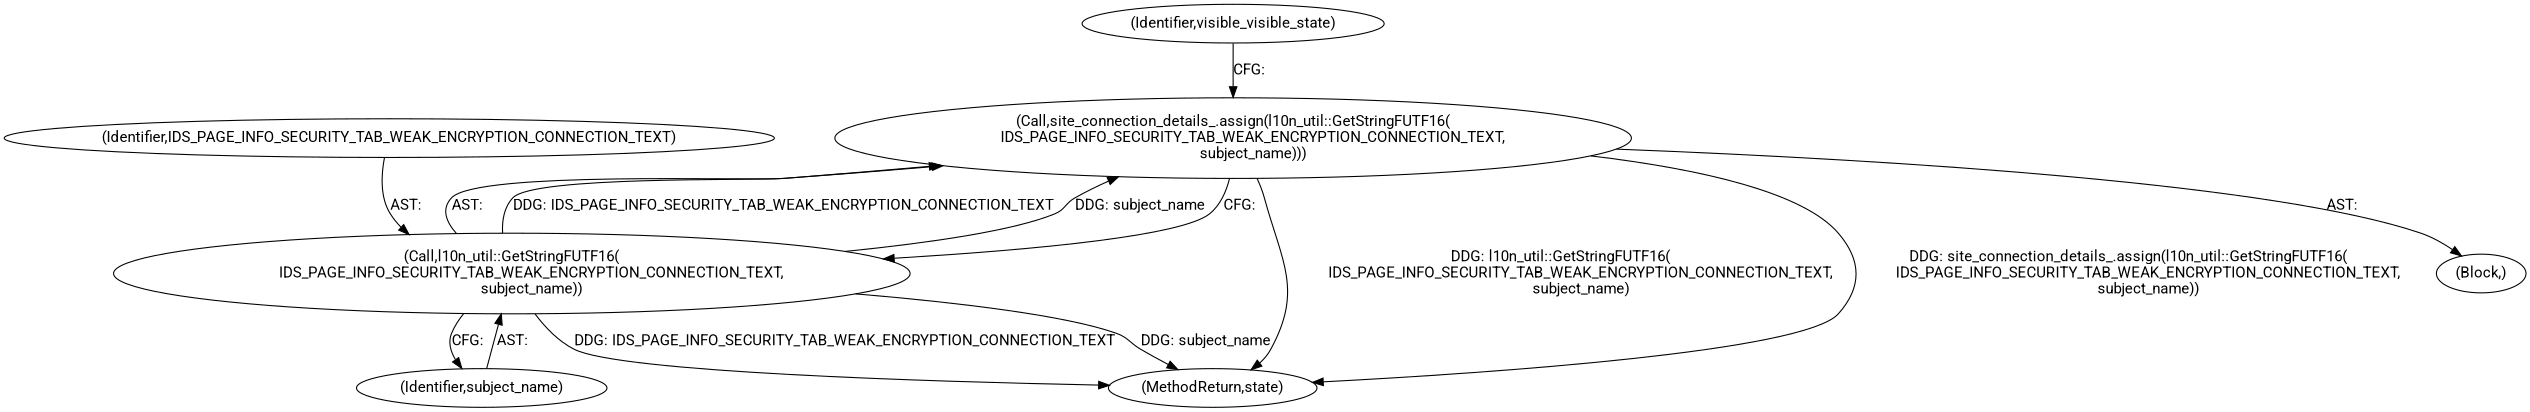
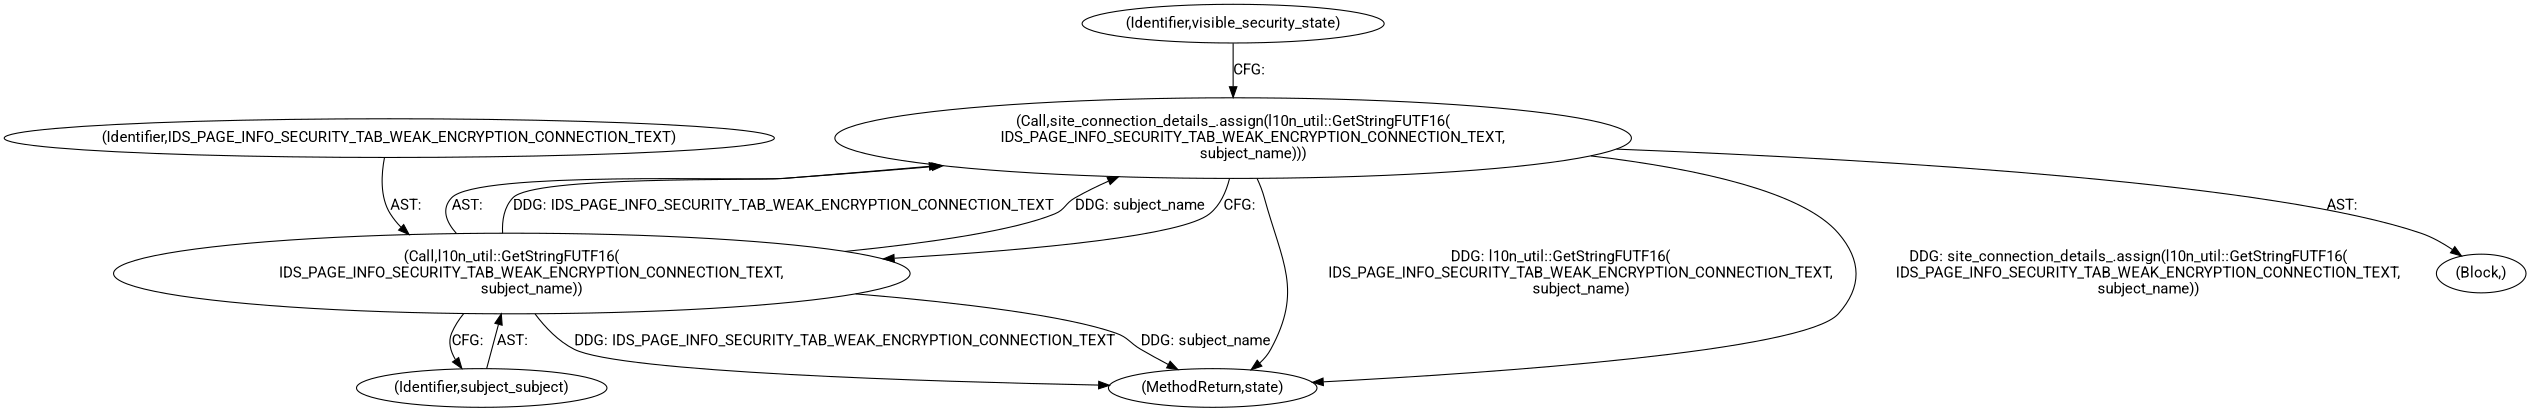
node "(Identifier,visible_visible_state)": label "(Identifier,visible_visible_state)" -> "(Identifier,visible_security_state)"
node "(Identifier,subject_name)": label "(Identifier,subject_name)" -> "(Identifier,subject_subject)"
